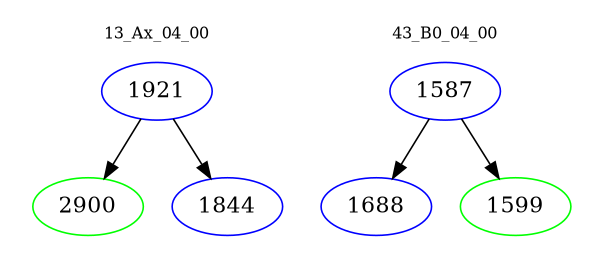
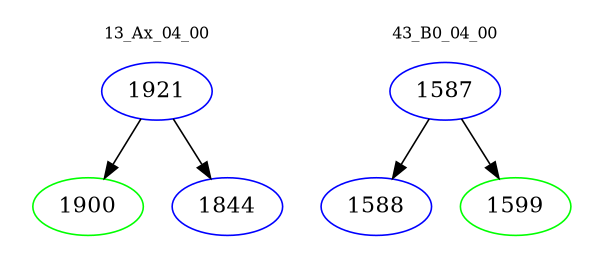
node "2900": label "2900" -> "1900"
node "1688": label "1688" -> "1588"
